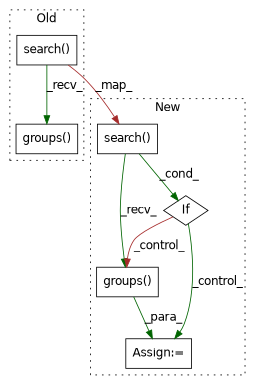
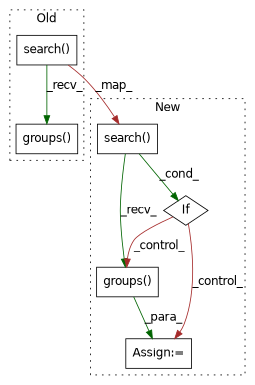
edge "If" -> "Assign:=": color darkgreen -> brown
